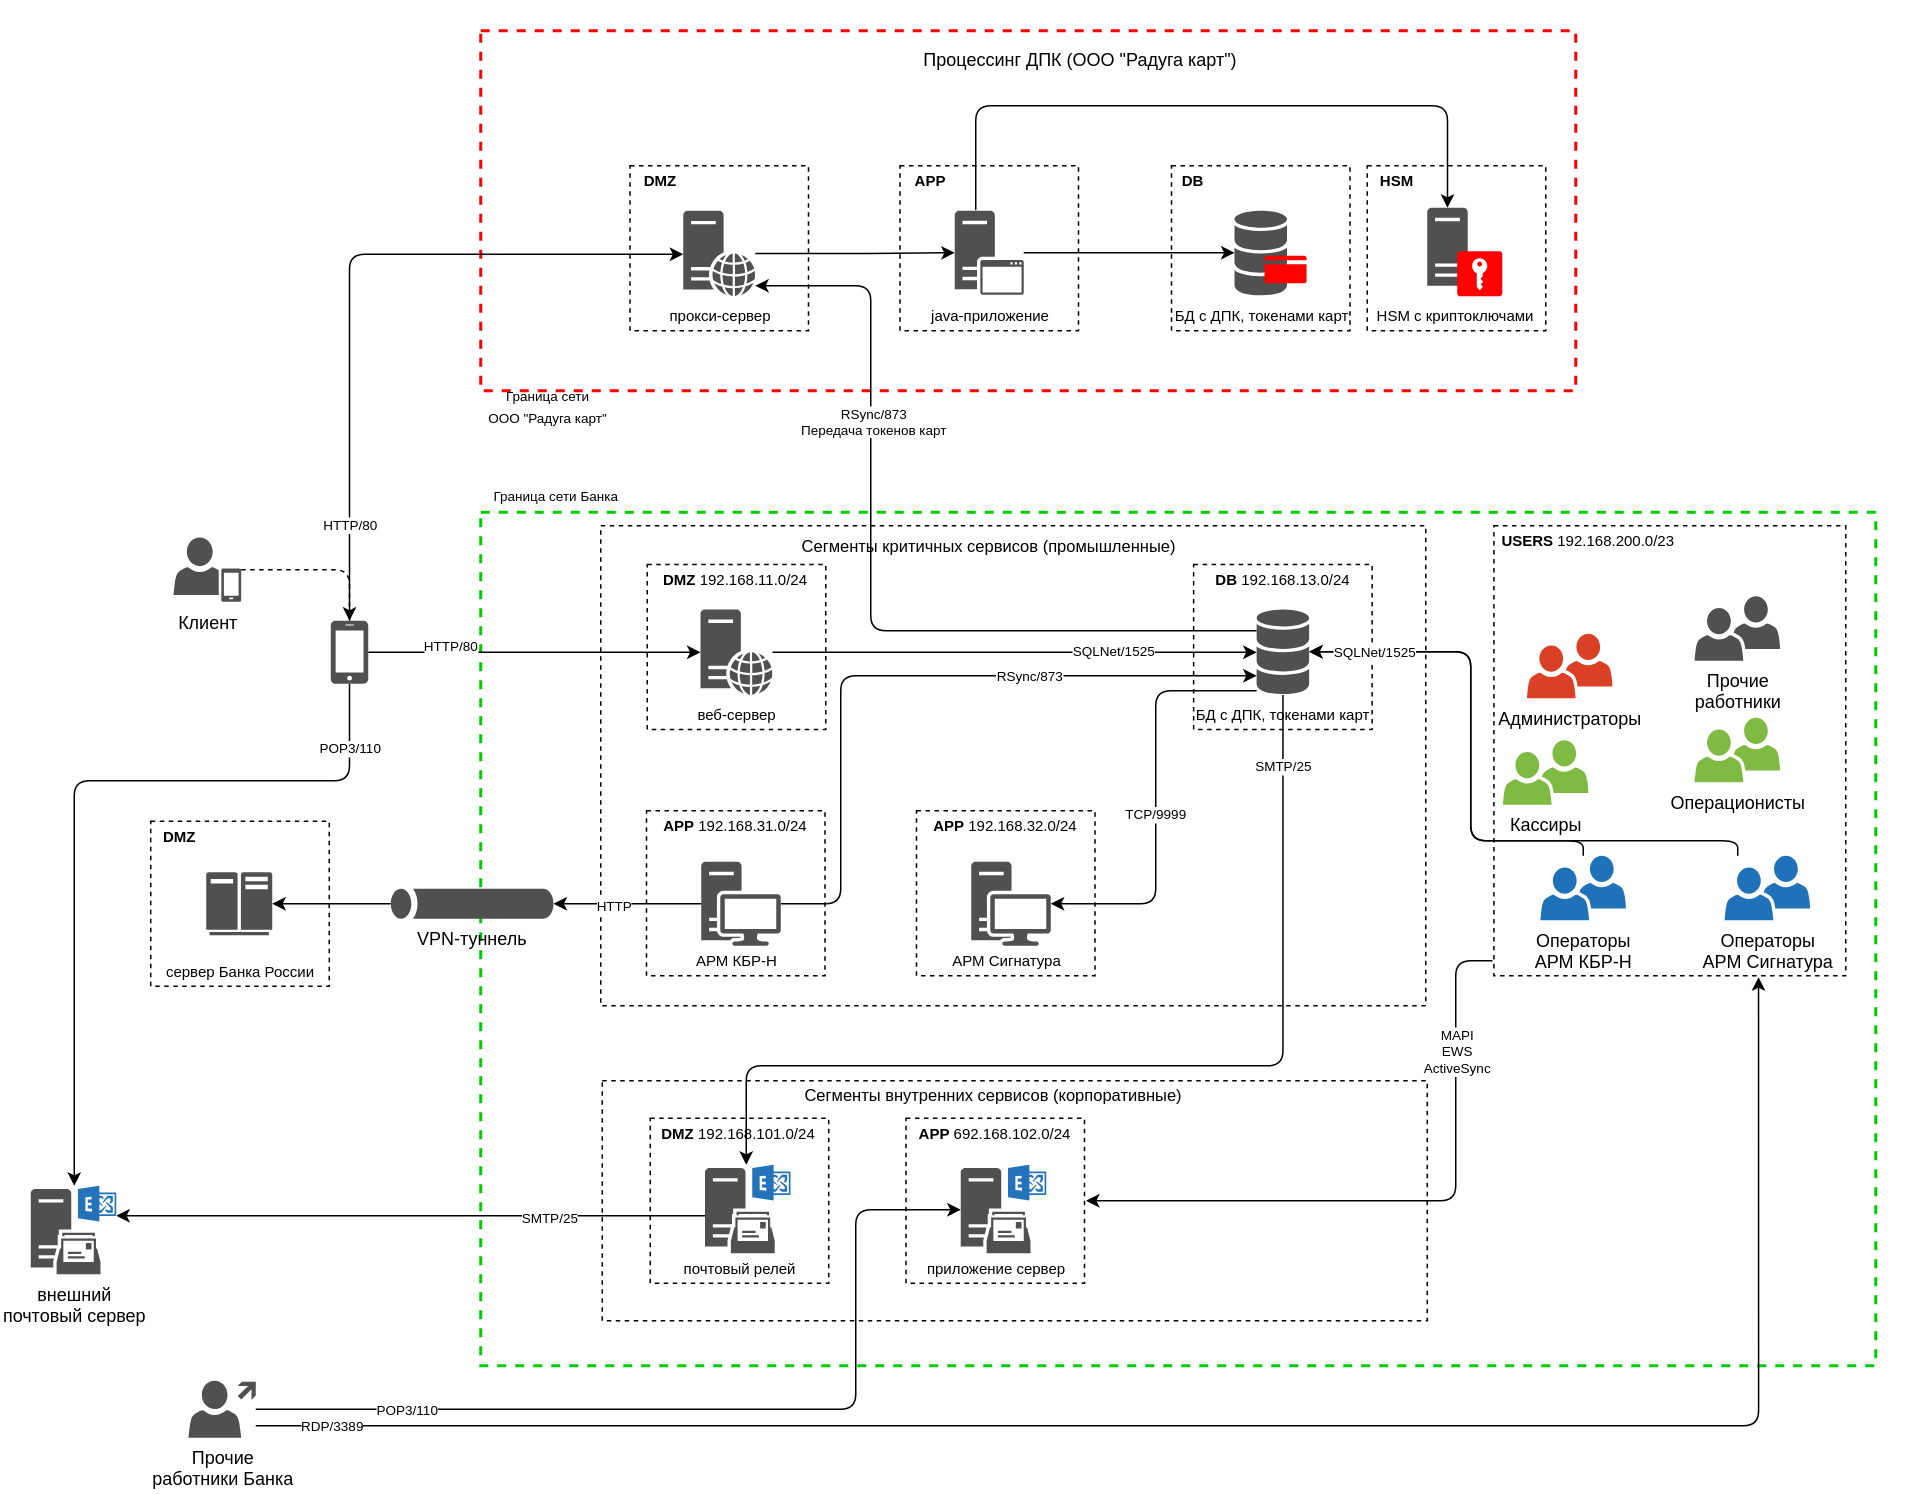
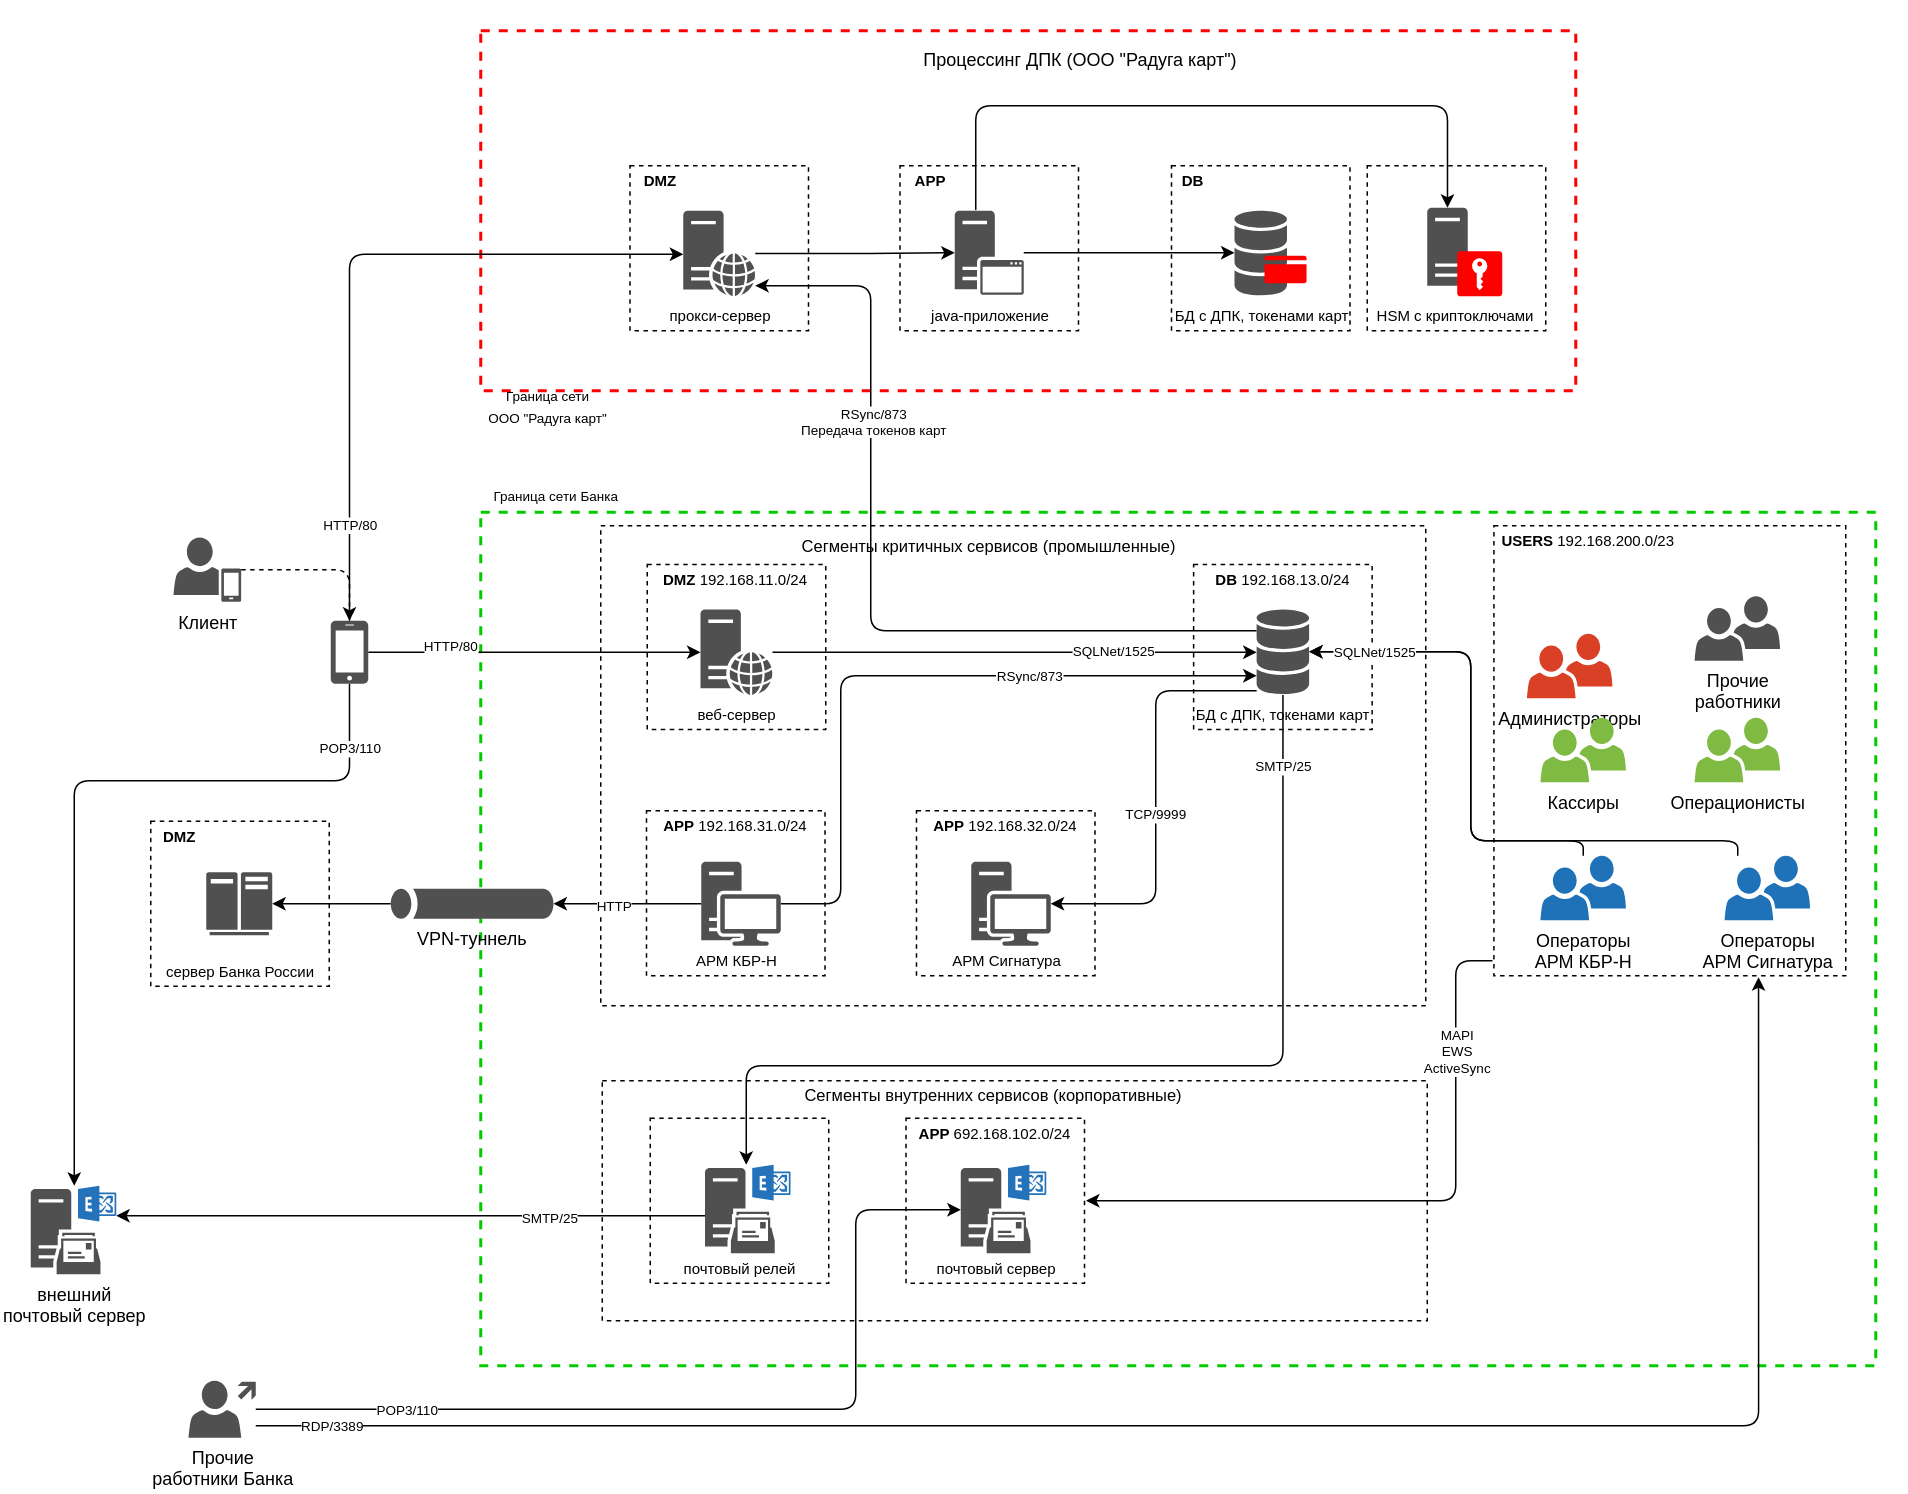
node "HSM": removed
node "Кассиры": moved (1546, 773) -> (1583, 750)
node "DMZ 192.168.101.0/24": removed
node "приложение сервер": label "приложение сервер" -> "почтовый сервер"
